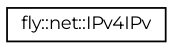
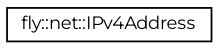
node "fly::net::IPv4IPv": label "fly::net::IPv4IPv" -> "fly::net::IPv4Address"
